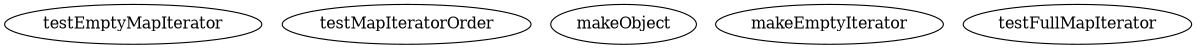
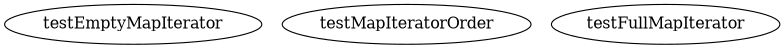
node "makeObject": removed
node "makeEmptyIterator": removed
